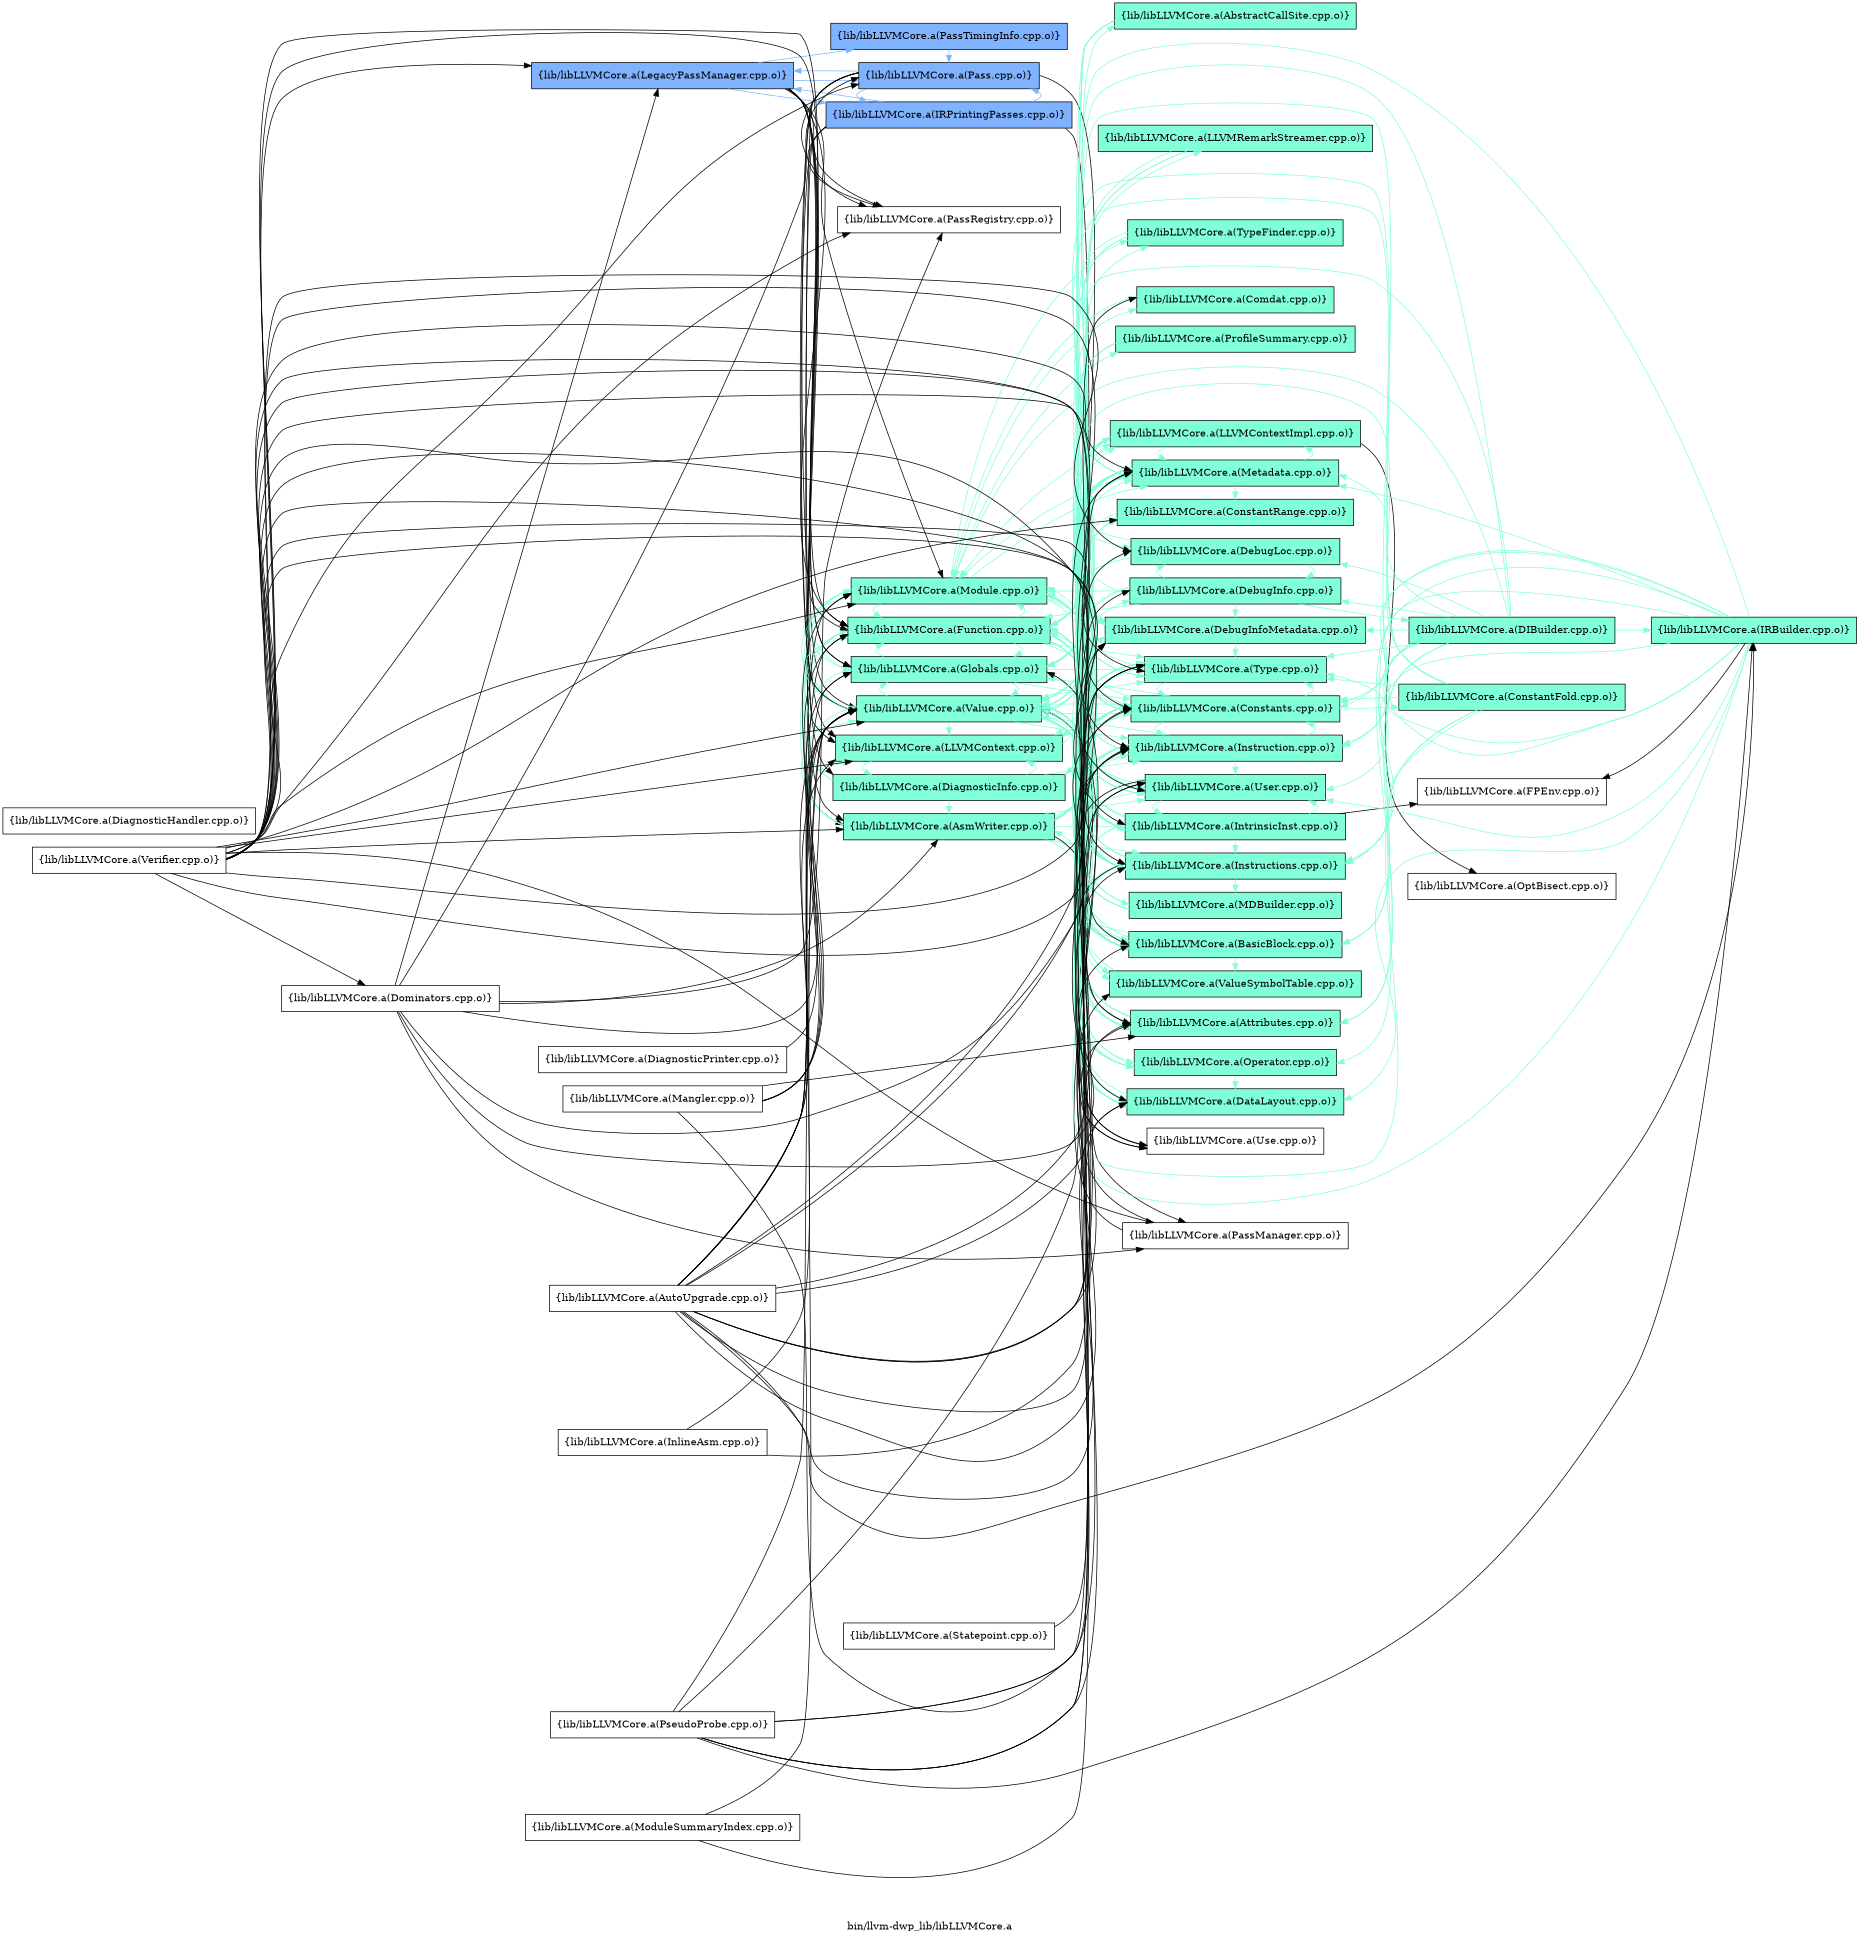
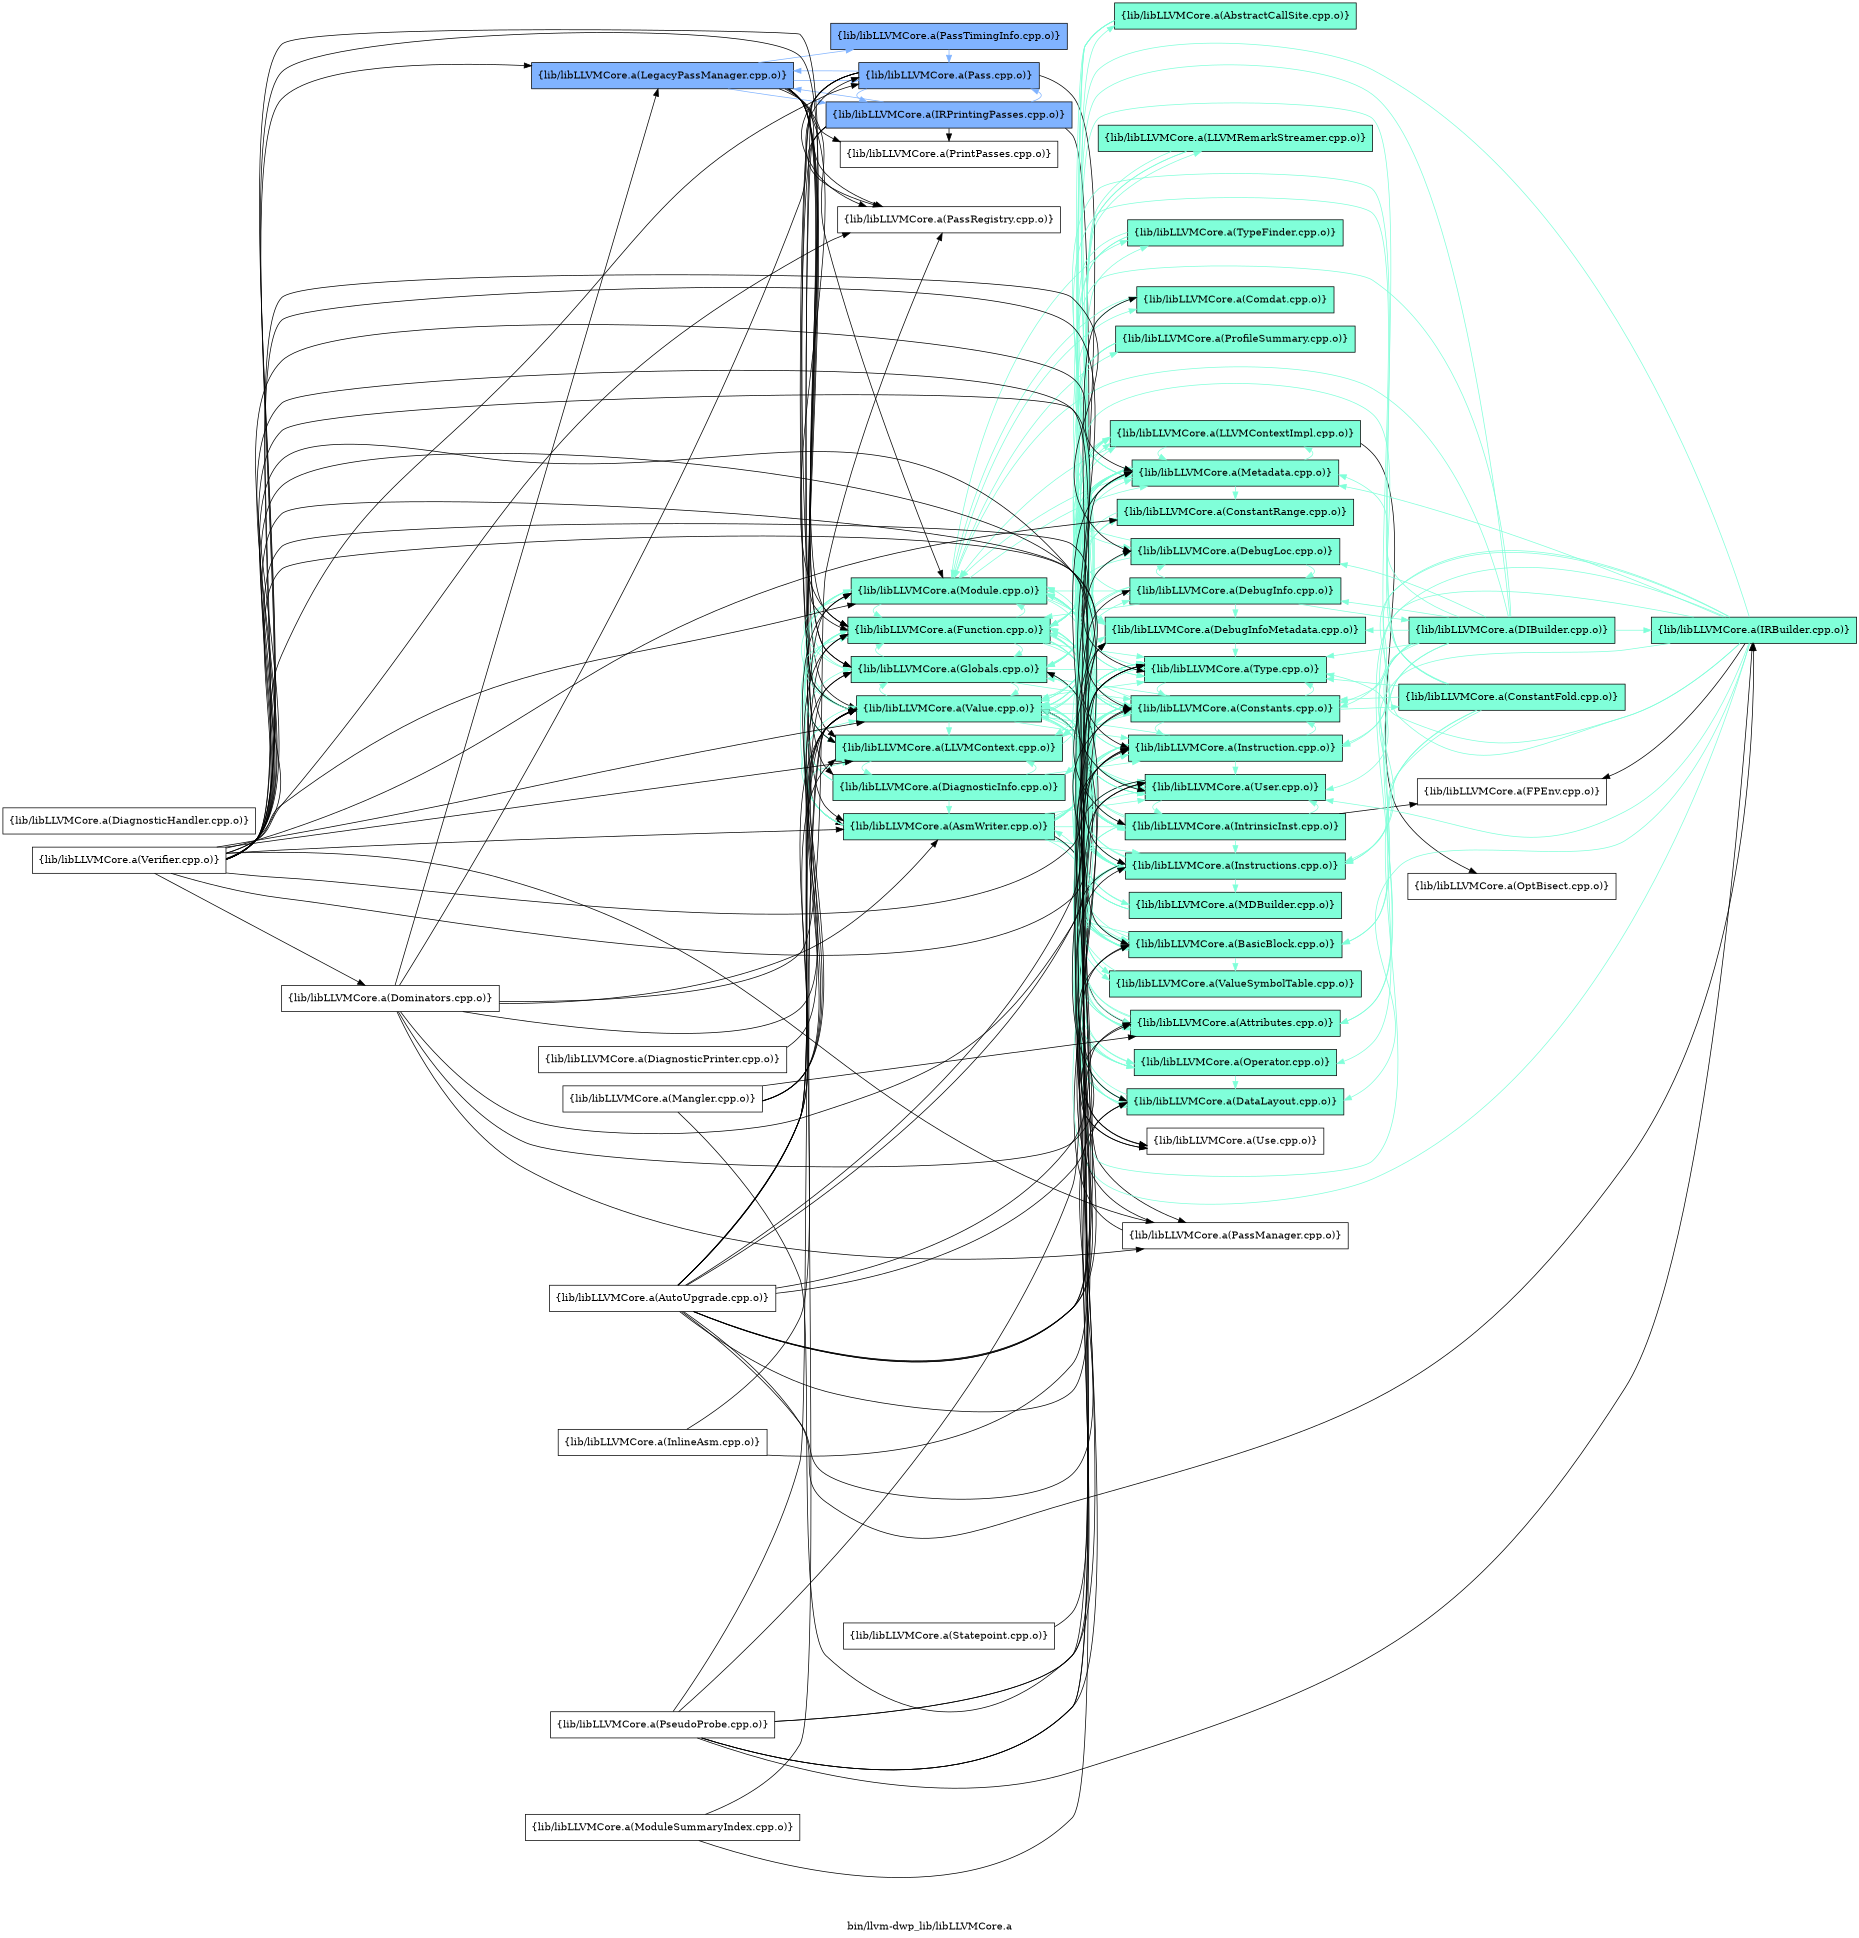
node "{lib/libLLVMCore.a(PrintPasses.cpp.o)}": added
edge "{lib/libLLVMCore.a(Verifier.cpp.o)}" -> "{lib/libLLVMCore.a(Attributes.cpp.o)}": removed
edge "{lib/libLLVMCore.a(AutoUpgrade.cpp.o)}" -> "{lib/libLLVMCore.a(ValueSymbolTable.cpp.o)}": now "{lib/libLLVMCore.a(AutoUpgrade.cpp.o)}" -> "{lib/libLLVMCore.a(BasicBlock.cpp.o)}"
